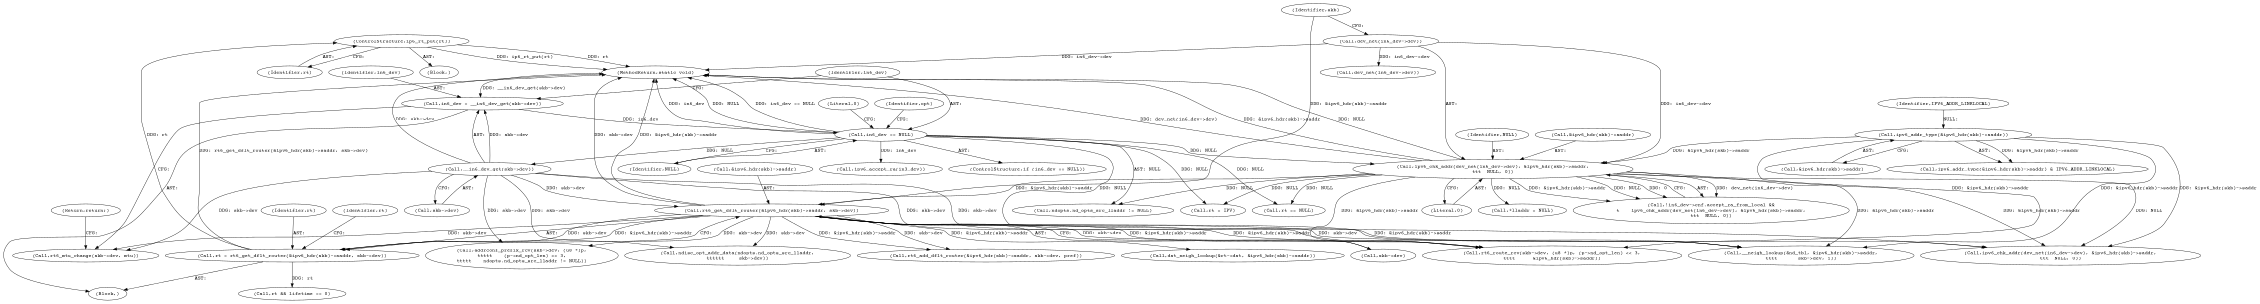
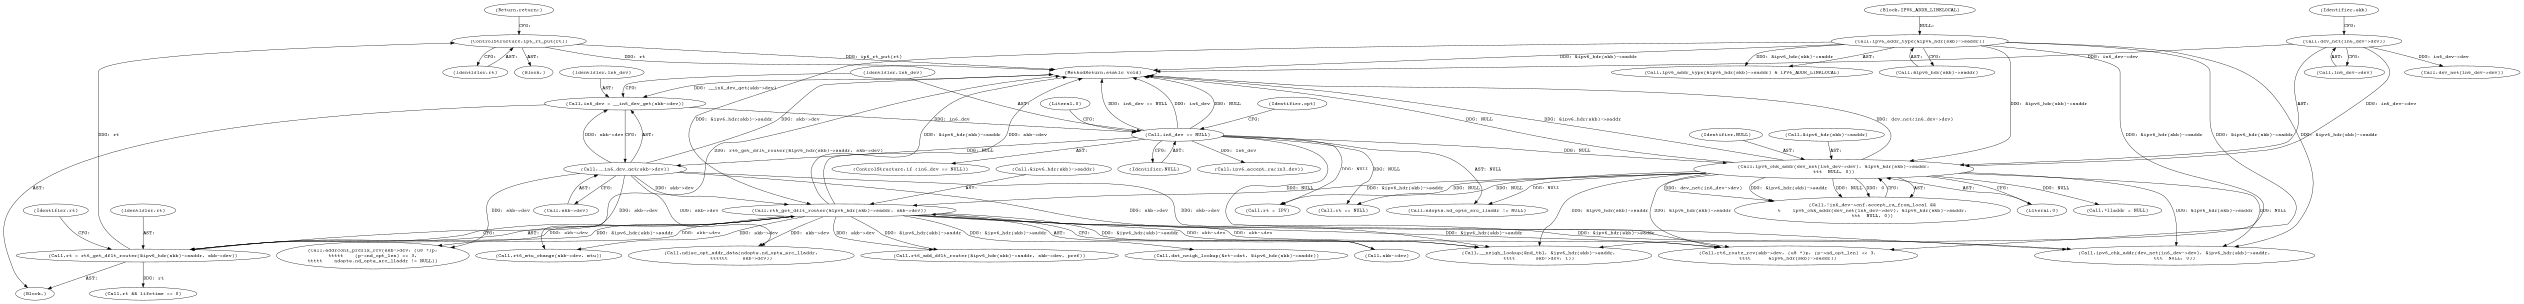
edge "(Call,ipv6_addr_type(&ipv6_hdr(skb)->saddr))" -> "(MethodReturn,static void)": added, label "DDG: &ipv6_hdr(skb)->saddr"
node "(Call,in6_dev->dev)": added
node "(Identifier,IPV6_ADDR_LINKLOCAL)": label "(Identifier,IPV6_ADDR_LINKLOCAL)" -> "(Block,IPV6_ADDR_LINKLOCAL)"
edge "(Call,in6_dev = __in6_dev_get(skb->dev))" -> "(Call,rt6_mtu_change(skb->dev, mtu))": now "(Call,in6_dev = __in6_dev_get(skb->dev))" -> "(Call,__in6_dev_get(skb->dev))"
edge "(Identifier,skb)" -> "(Call,rt6_get_dflt_router(&ipv6_hdr(skb)->saddr, skb->dev))": now "(Call,ipv6_addr_type(&ipv6_hdr(skb)->saddr))" -> "(Call,rt6_get_dflt_router(&ipv6_hdr(skb)->saddr, skb->dev))"
edge "(Return,return;)" -> "(Call,rt6_mtu_change(skb->dev, mtu))": now "(Return,return;)" -> "(ControlStructure,ip6_rt_put(rt))"
